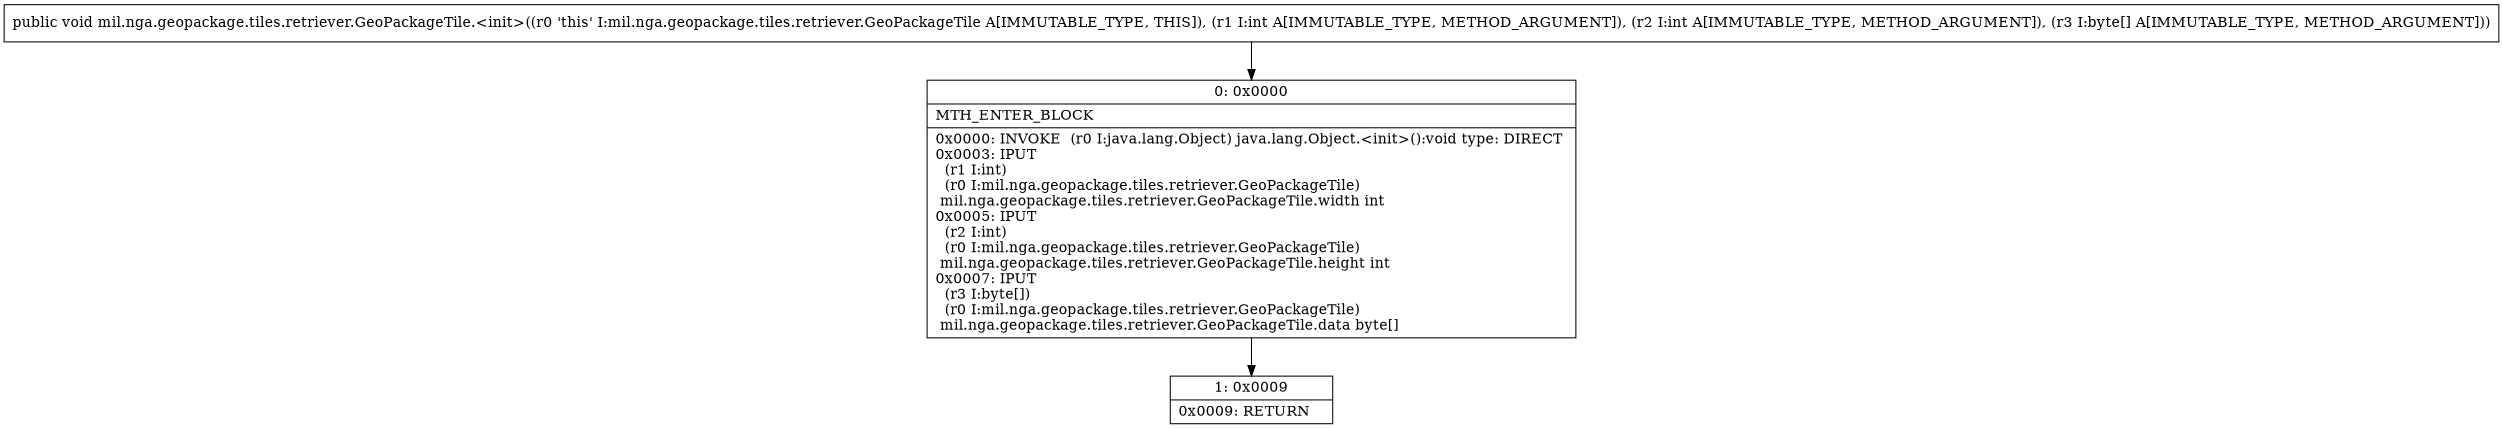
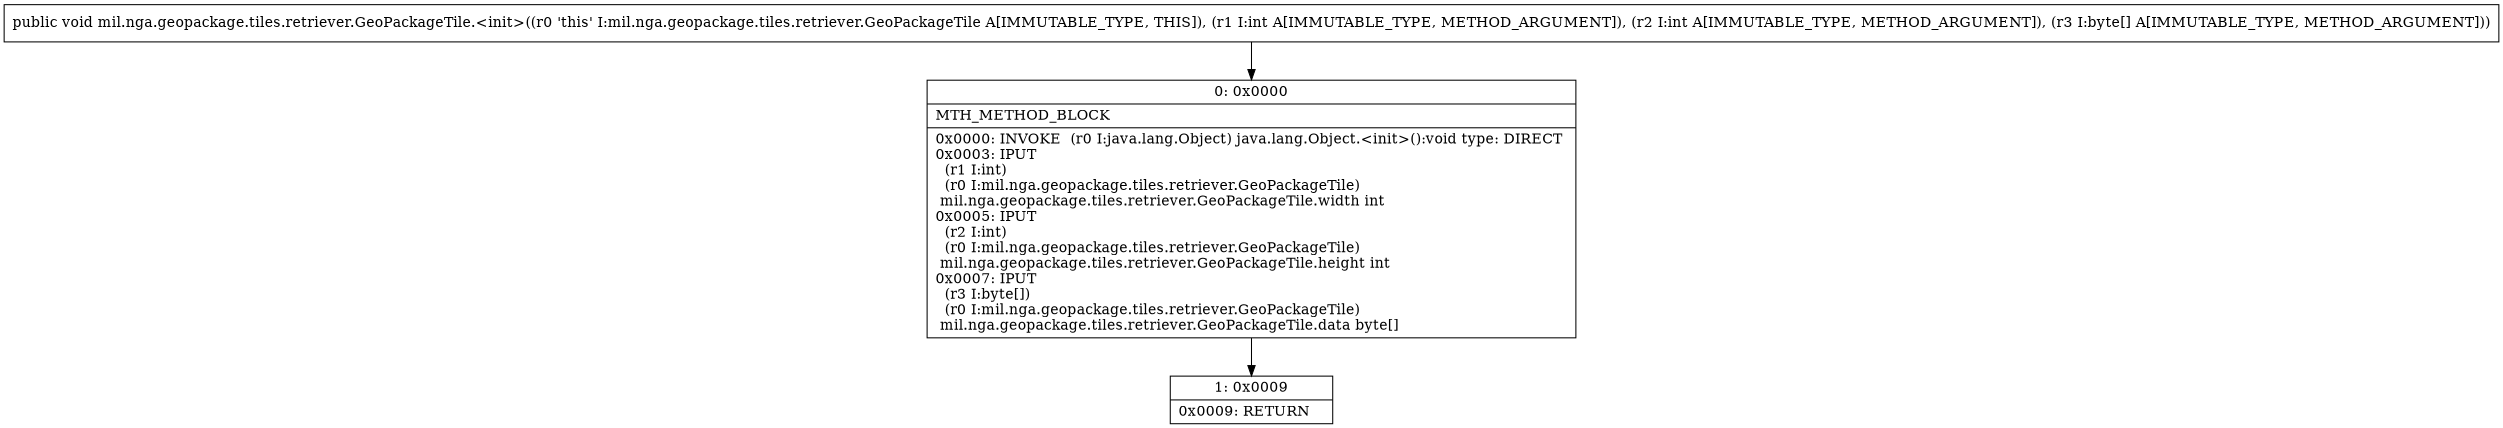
node "0: 0x0000": text "MTH_ENTER_BLOCK" -> "MTH_METHOD_BLOCK"
